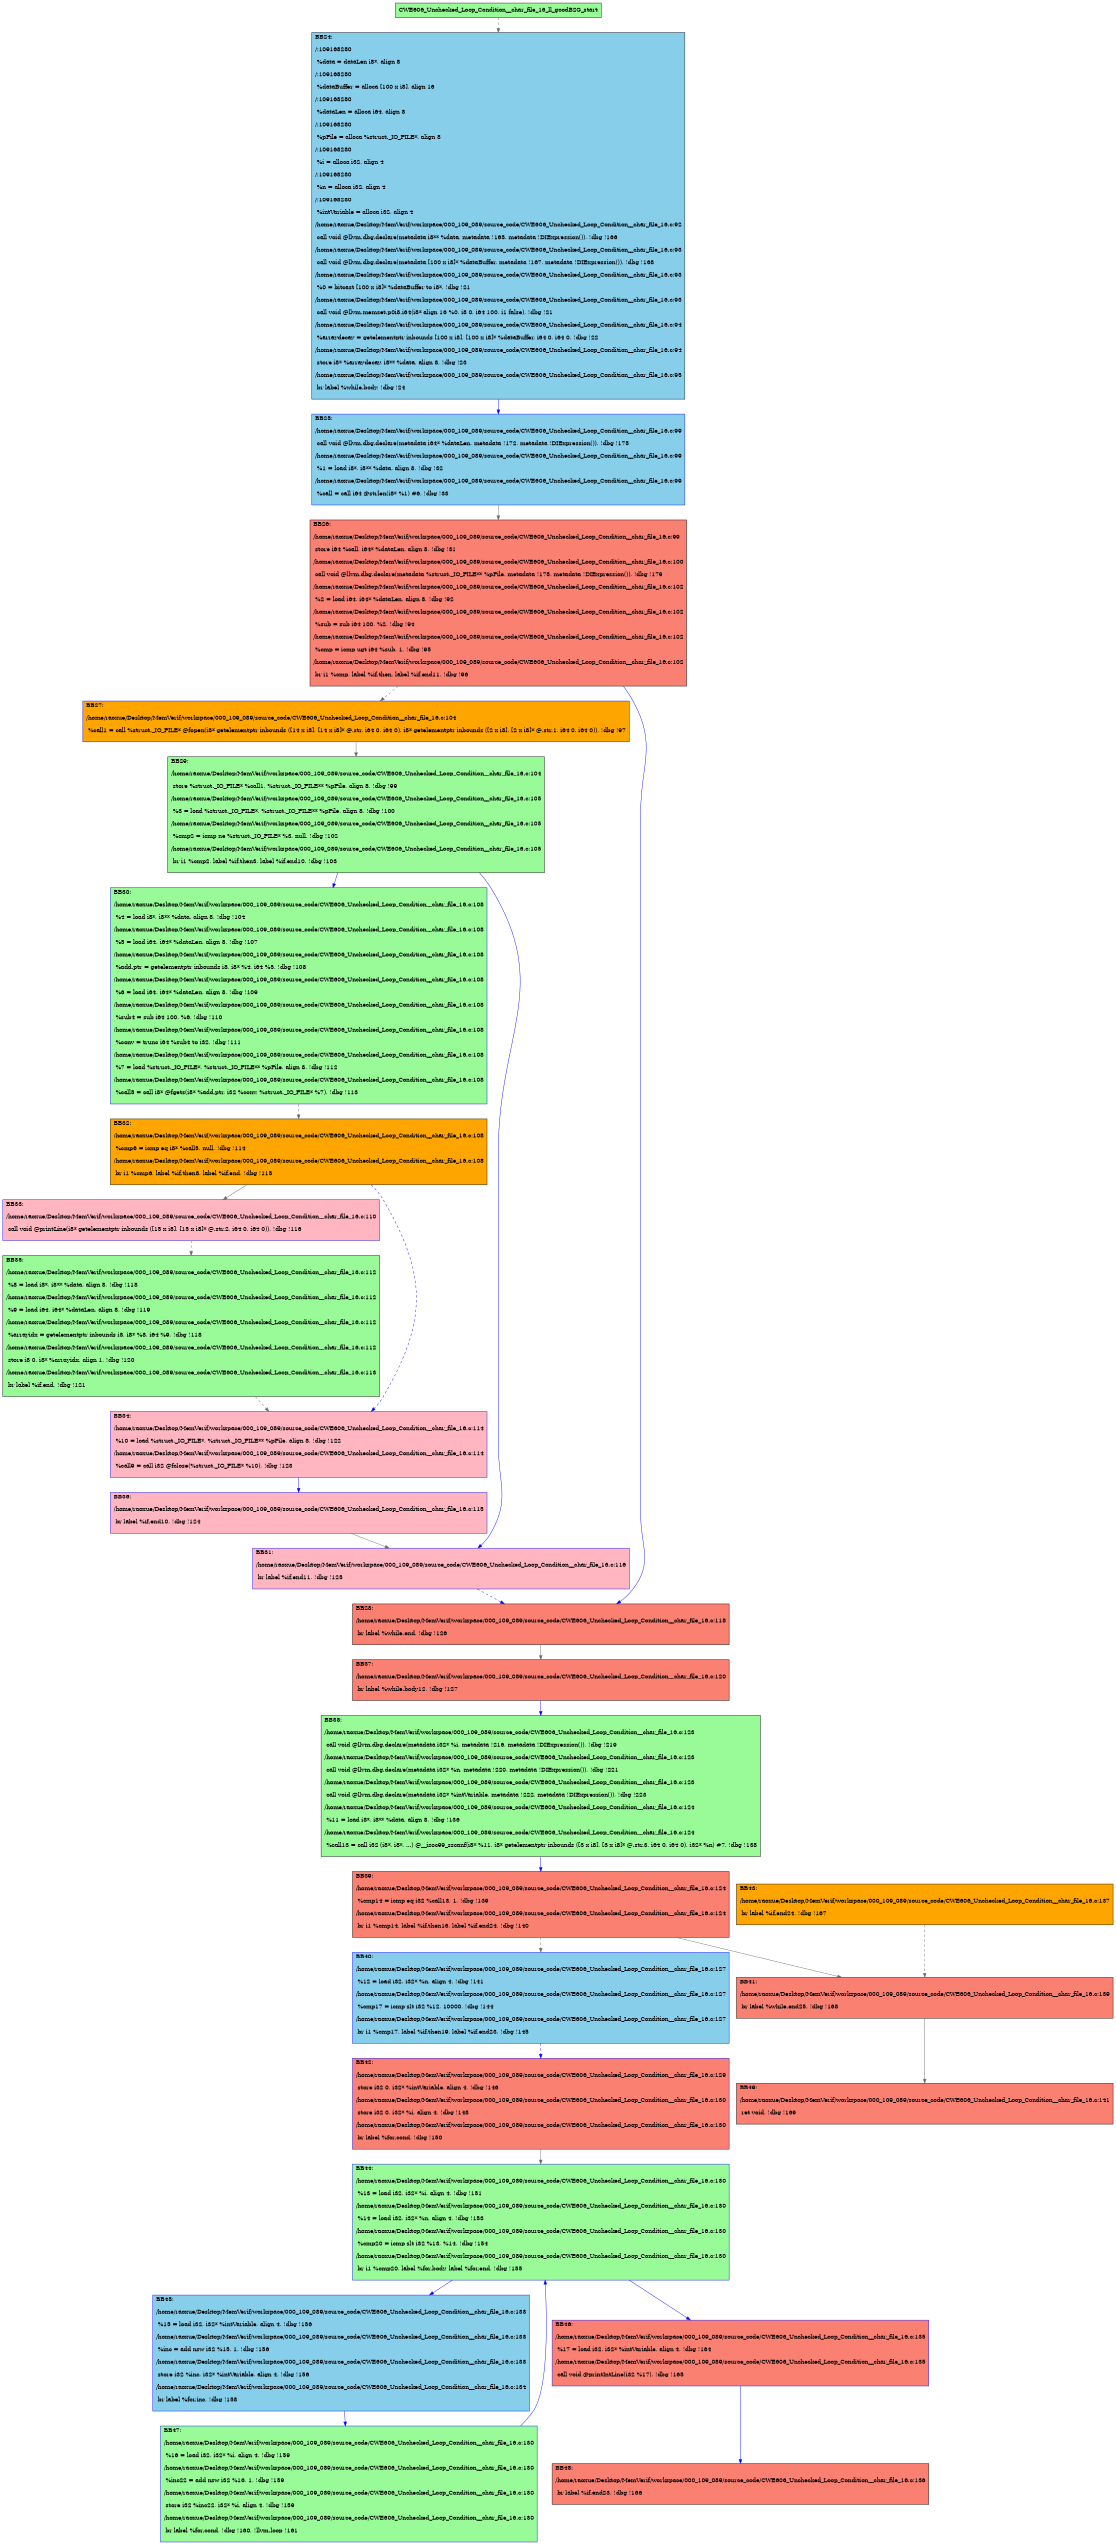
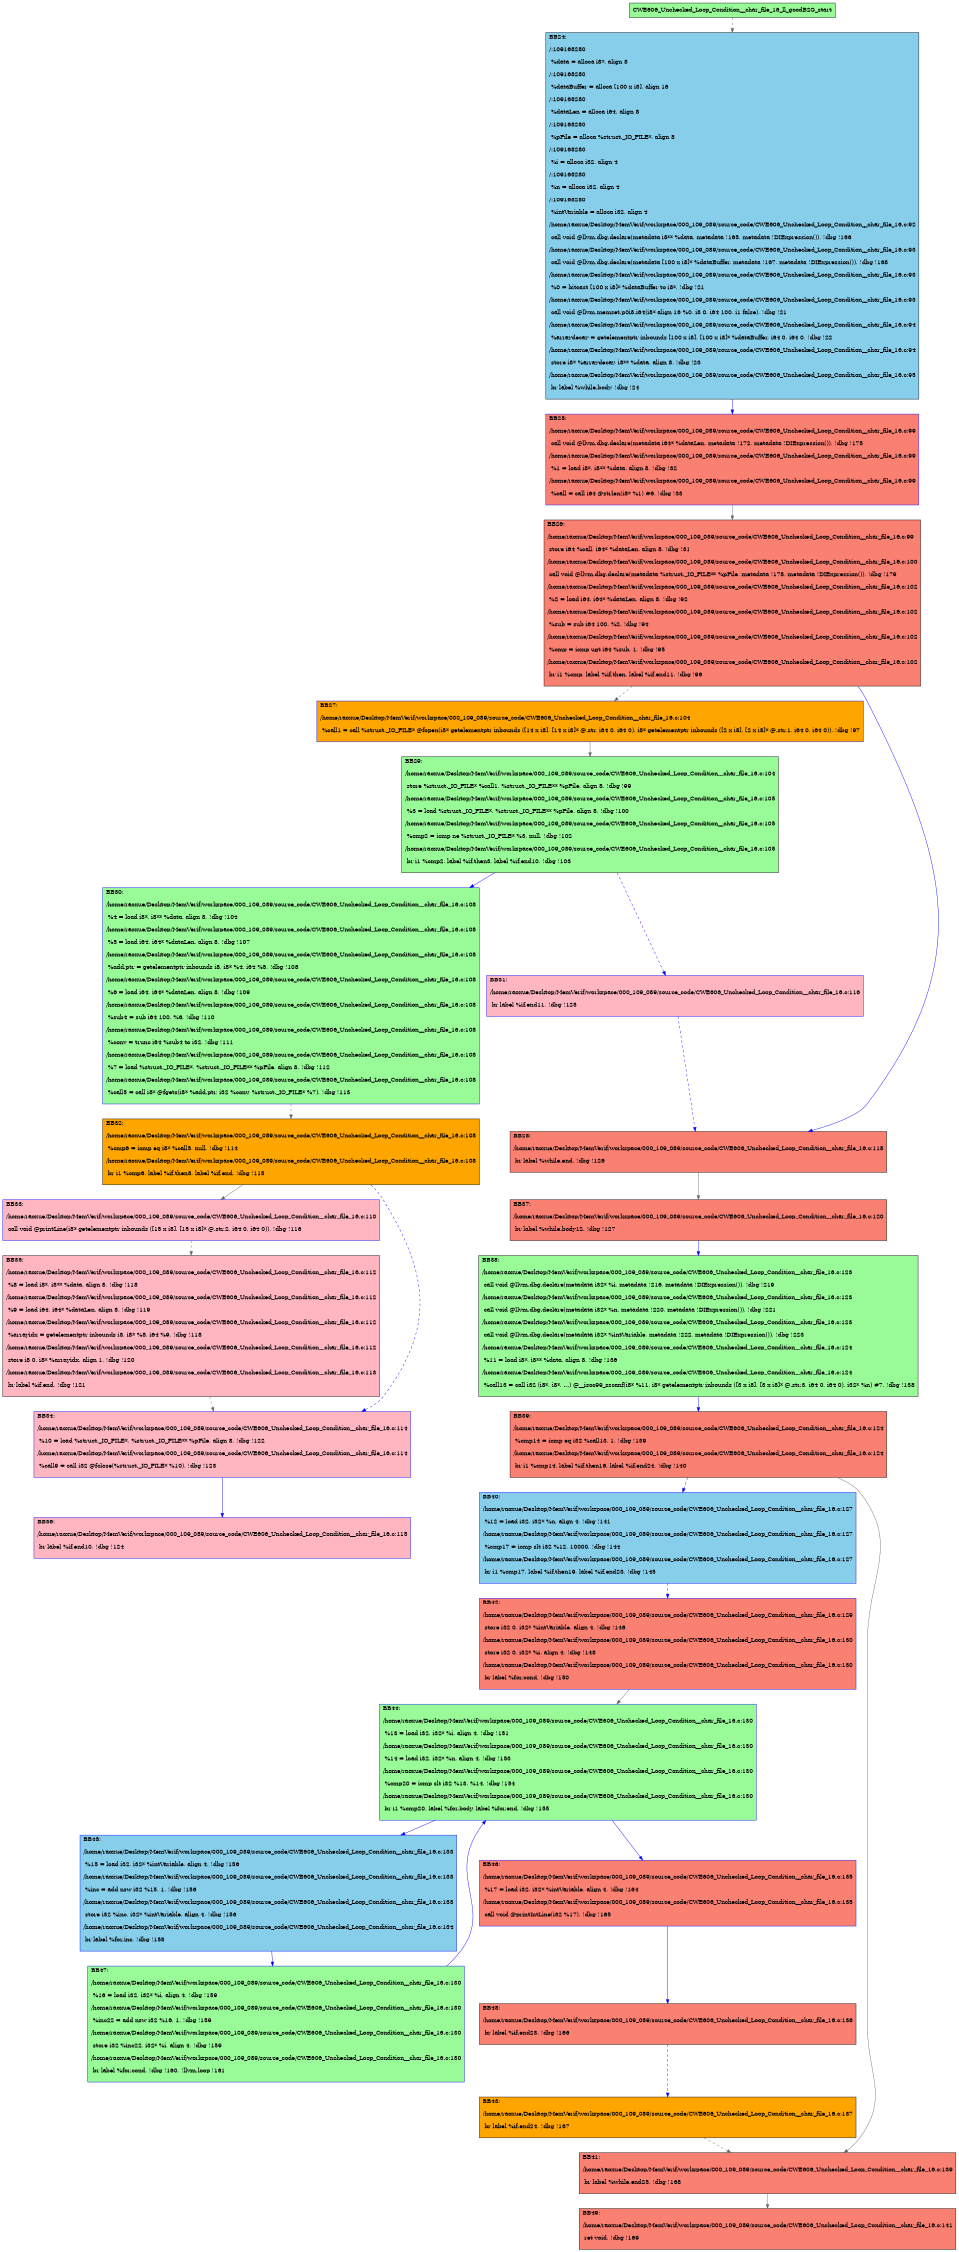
node "BB24:": text "%data = dataLen i8*, align 8" -> "%data = alloca i8*, align 8"
node "BB25:": fillcolor skyblue -> salmon
edge "BB29:" -> "BB31:": style solid -> dashed
node "BB35:": fillcolor palegreen -> lightpink
edge "BB36:" -> "BB31:": removed
edge "BB39:" -> "BB40:": color gray40 -> blue
edge "BB48:" -> "BB43:": added
